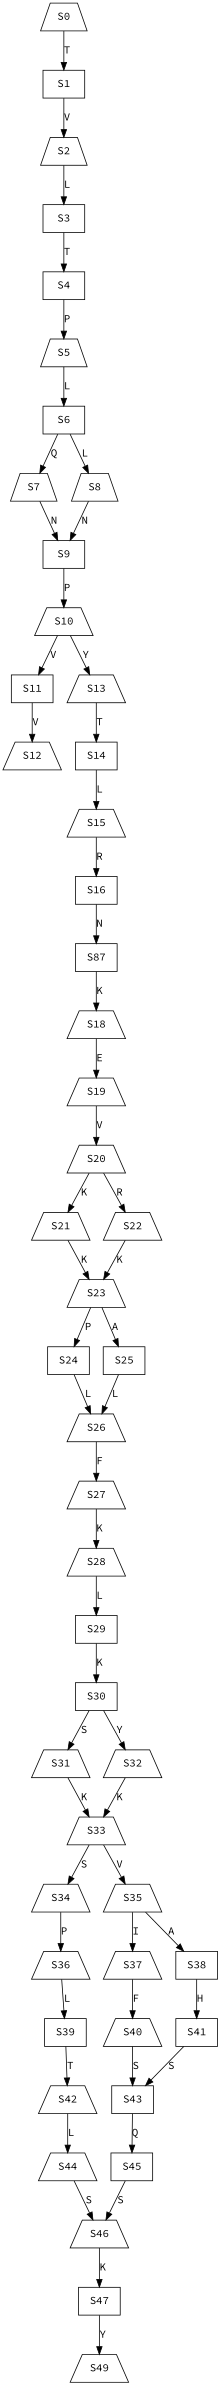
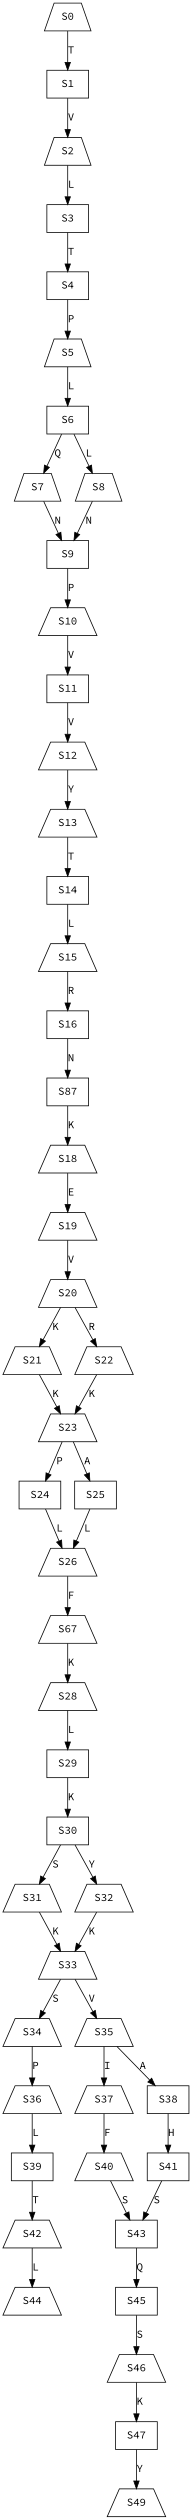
edge "S10" -> "S13": now "S12" -> "S13"
node "S27": label "S27" -> "S67"
edge "S44" -> "S46": removed, label "S"
